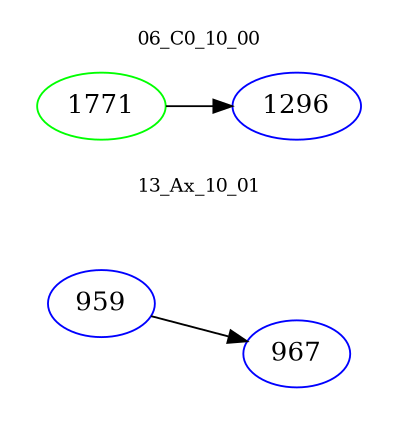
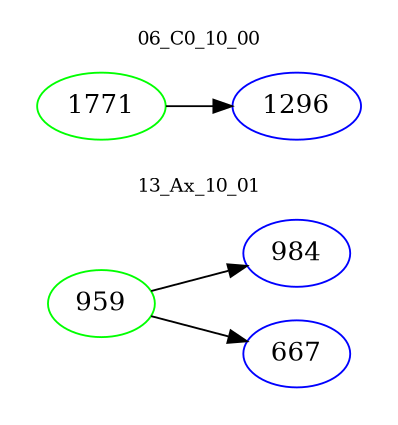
node "984": added
node "959": color blue -> green
node "967": label "967" -> "667"
